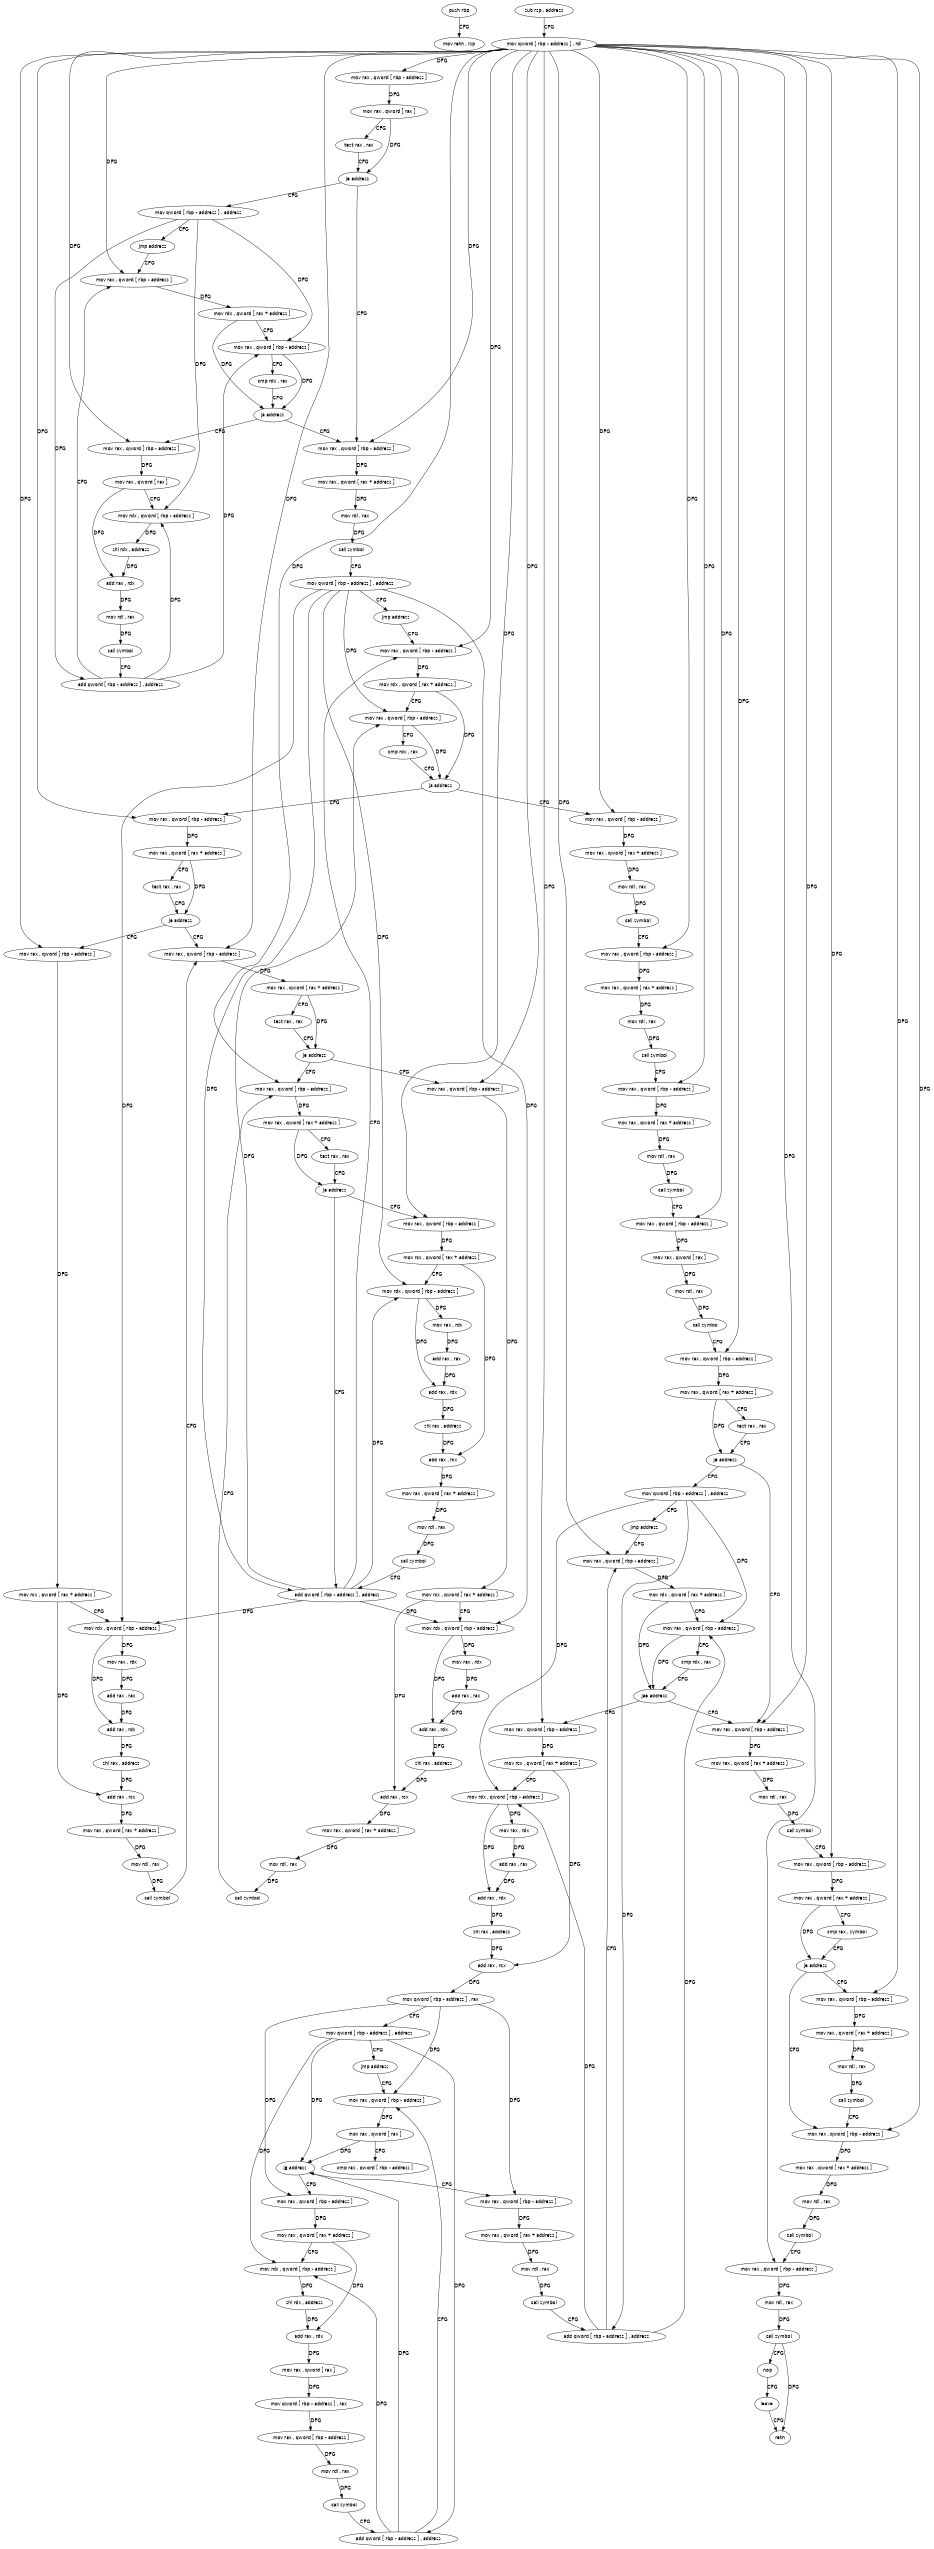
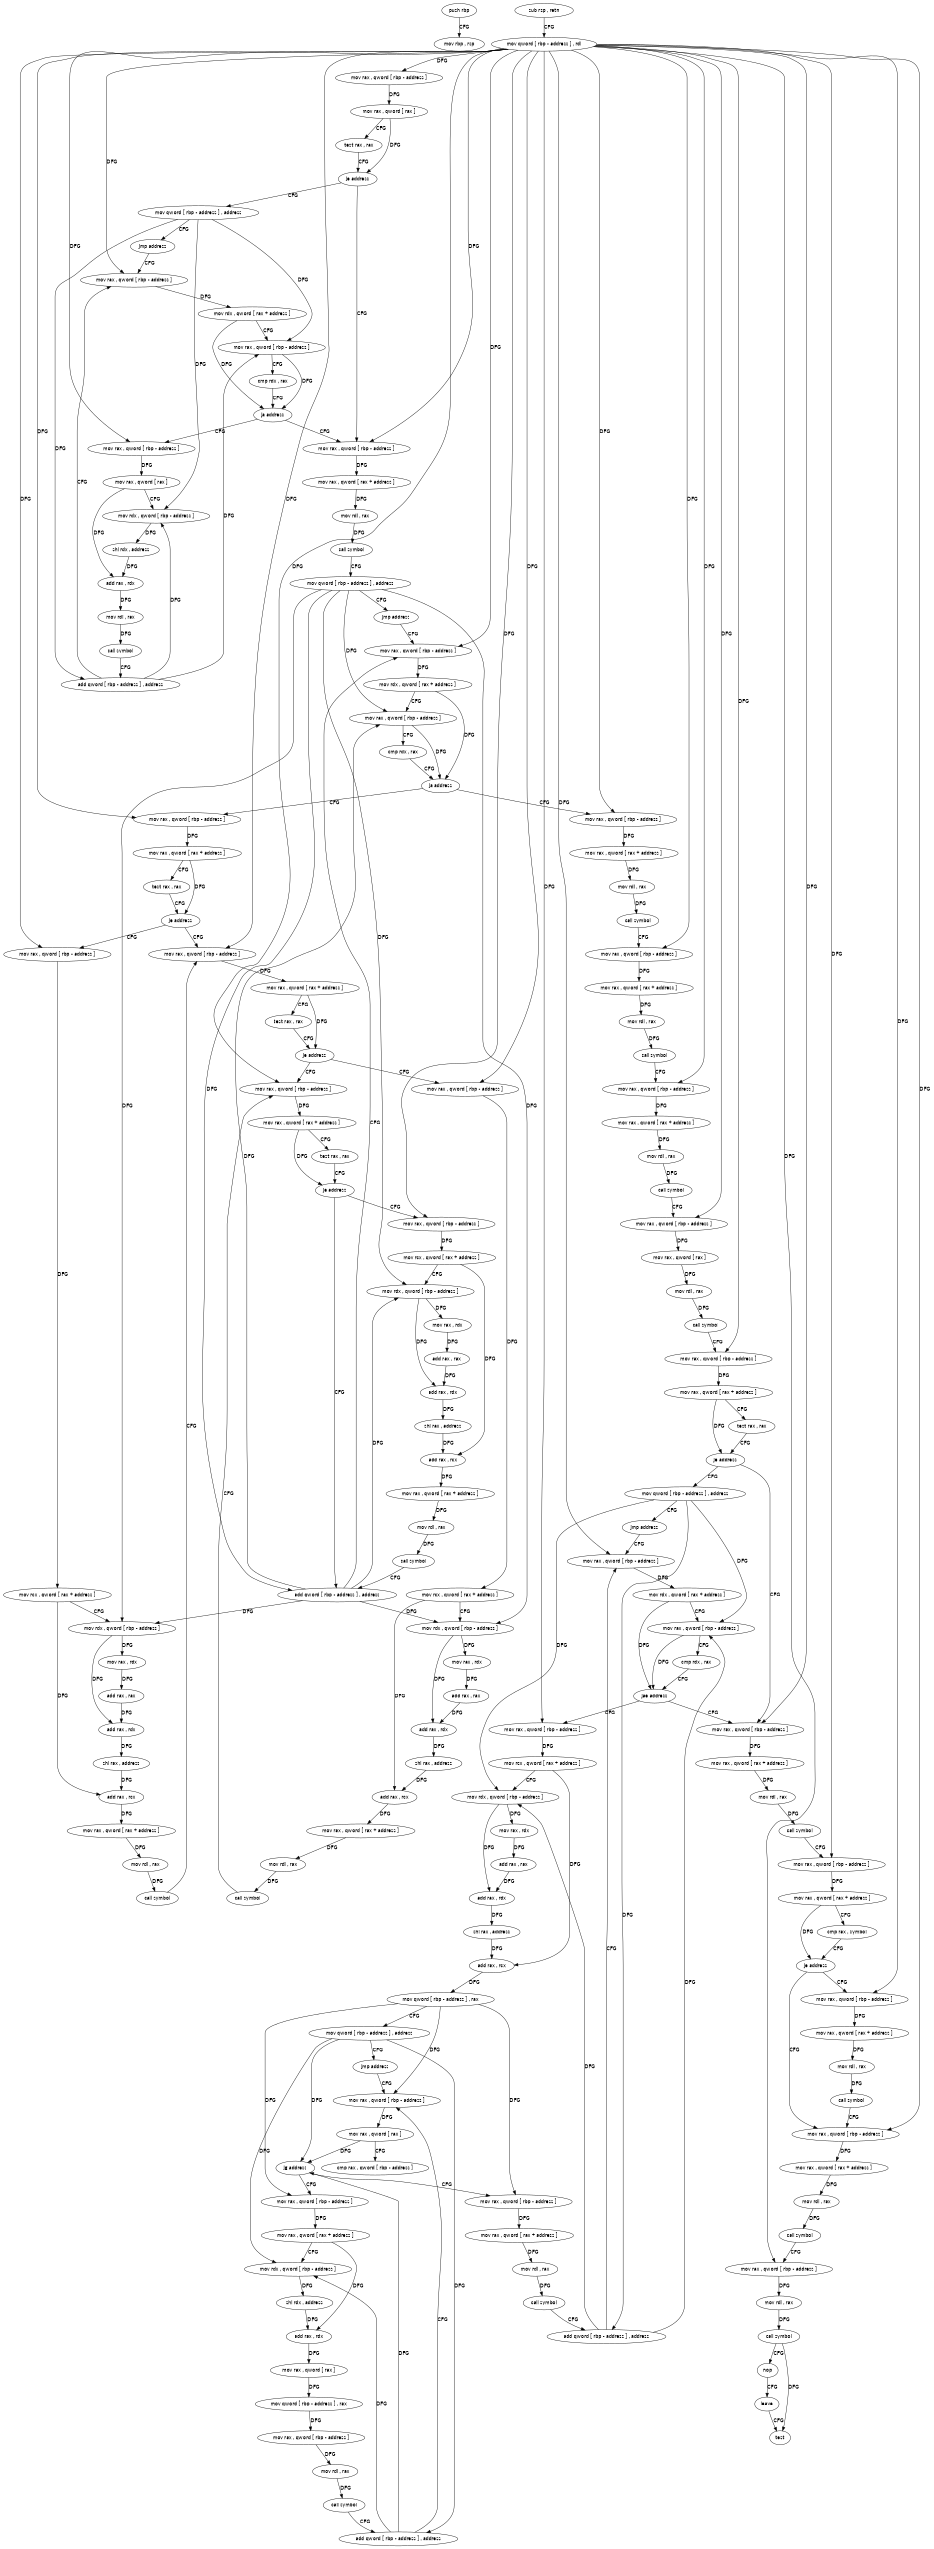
node "sub rsp , address": label "sub rsp , address" -> "sub rsp , retn"
node "mov retn , rsp": label "mov retn , rsp" -> "mov rbp , rsp"
node "retn": label "retn" -> "test"
